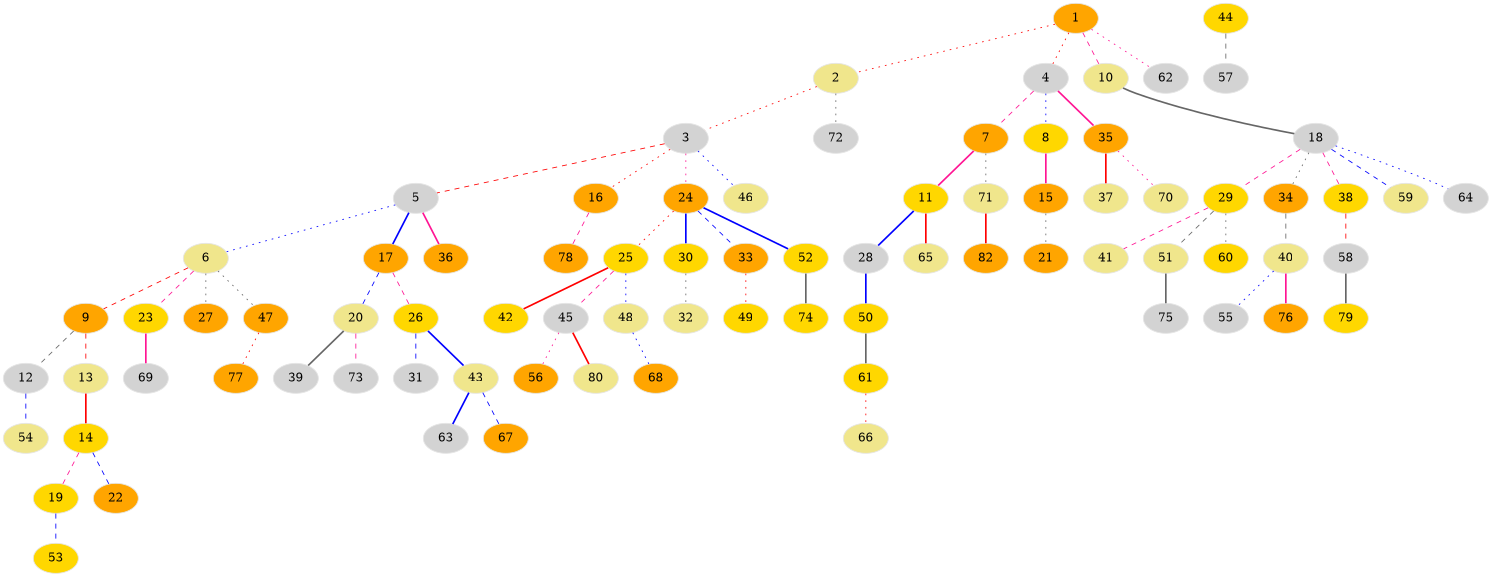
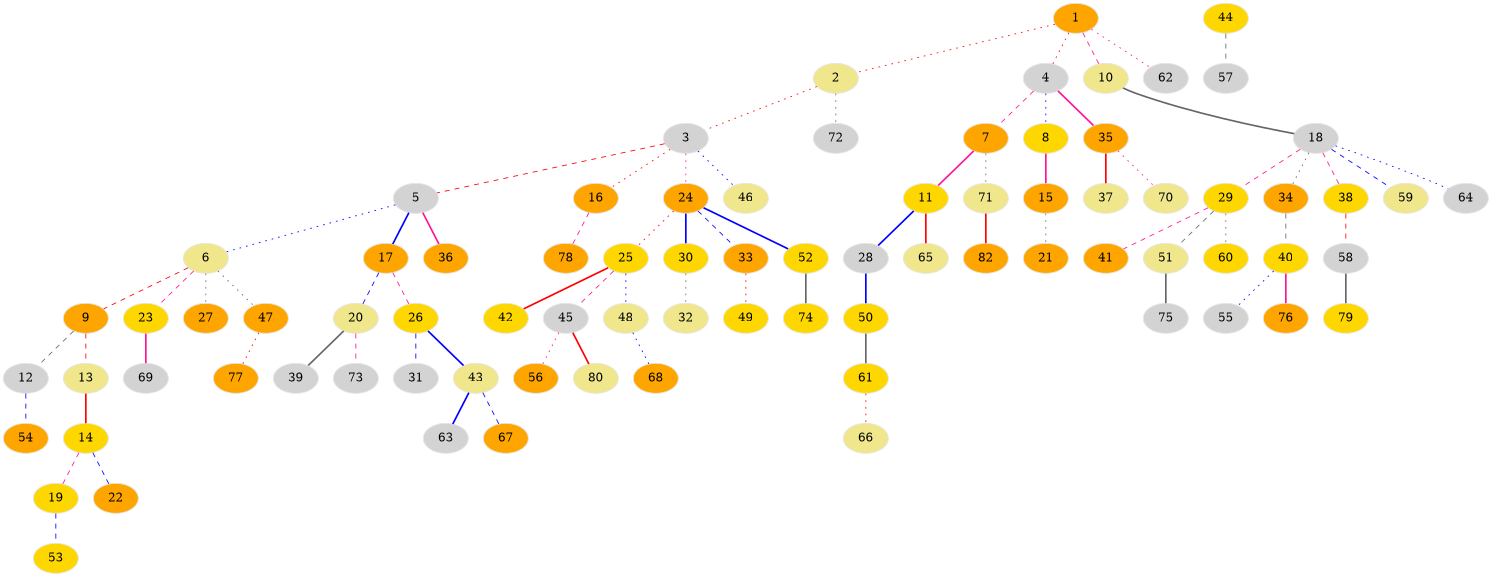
node "41": fillcolor khaki -> orange
node "40": fillcolor khaki -> gold
node "54": fillcolor khaki -> orange
